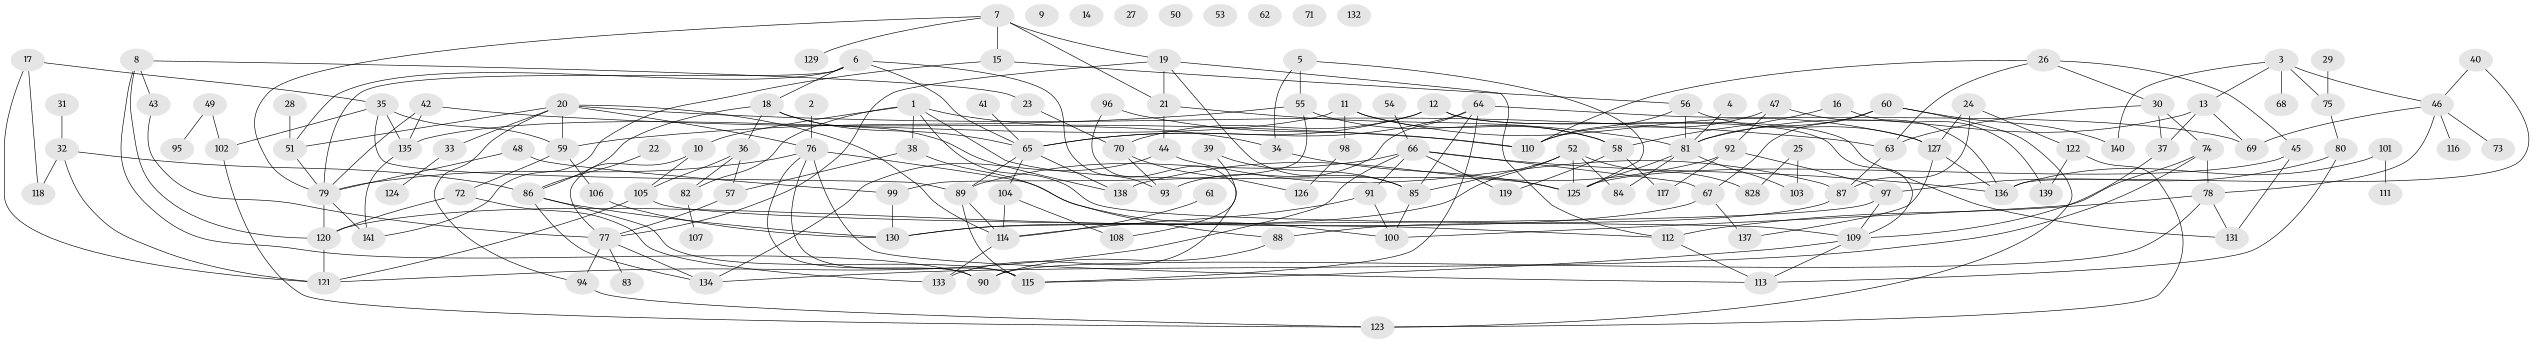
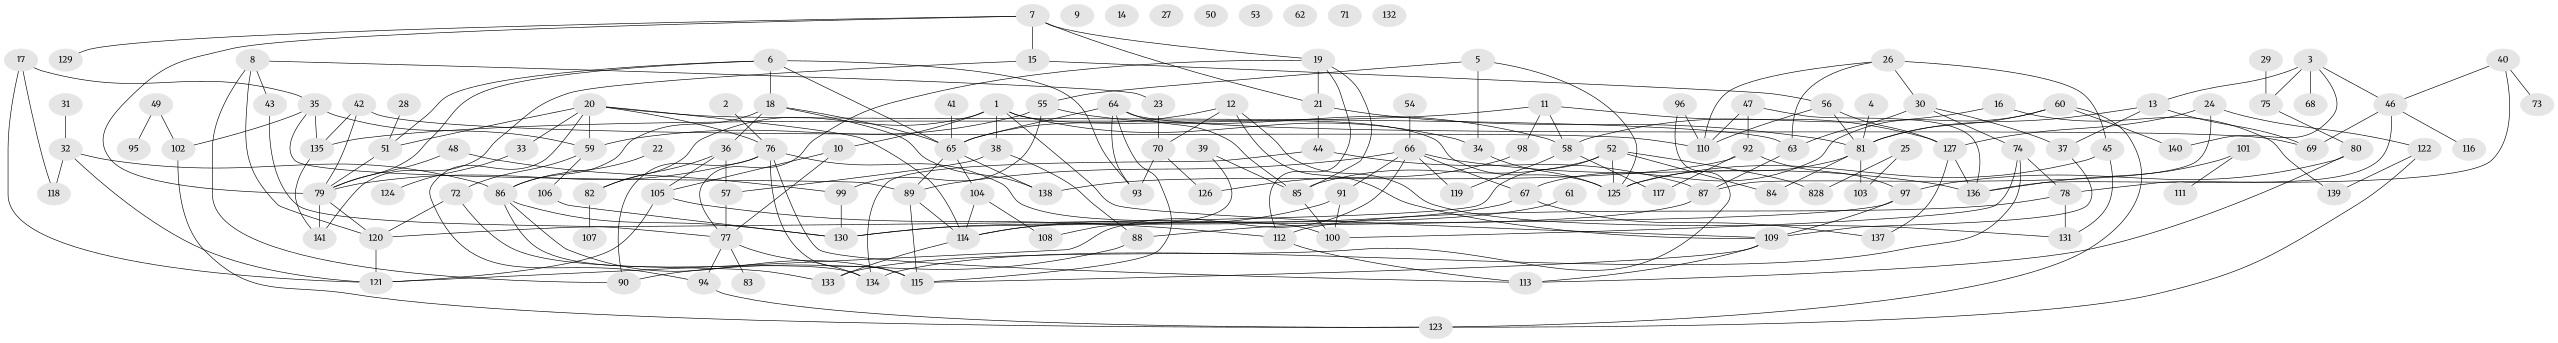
edge "46" -- "73": now "40" -- "73"
edge "78" -- "90": removed
